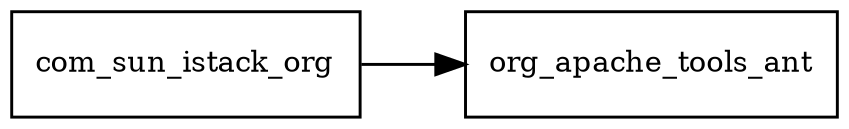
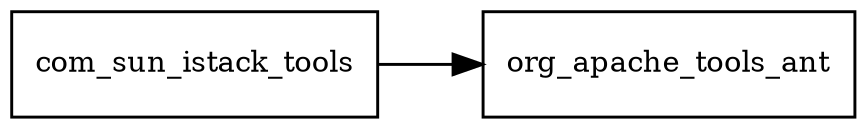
node "com_sun_istack_org": label "com_sun_istack_org" -> "com_sun_istack_tools"
